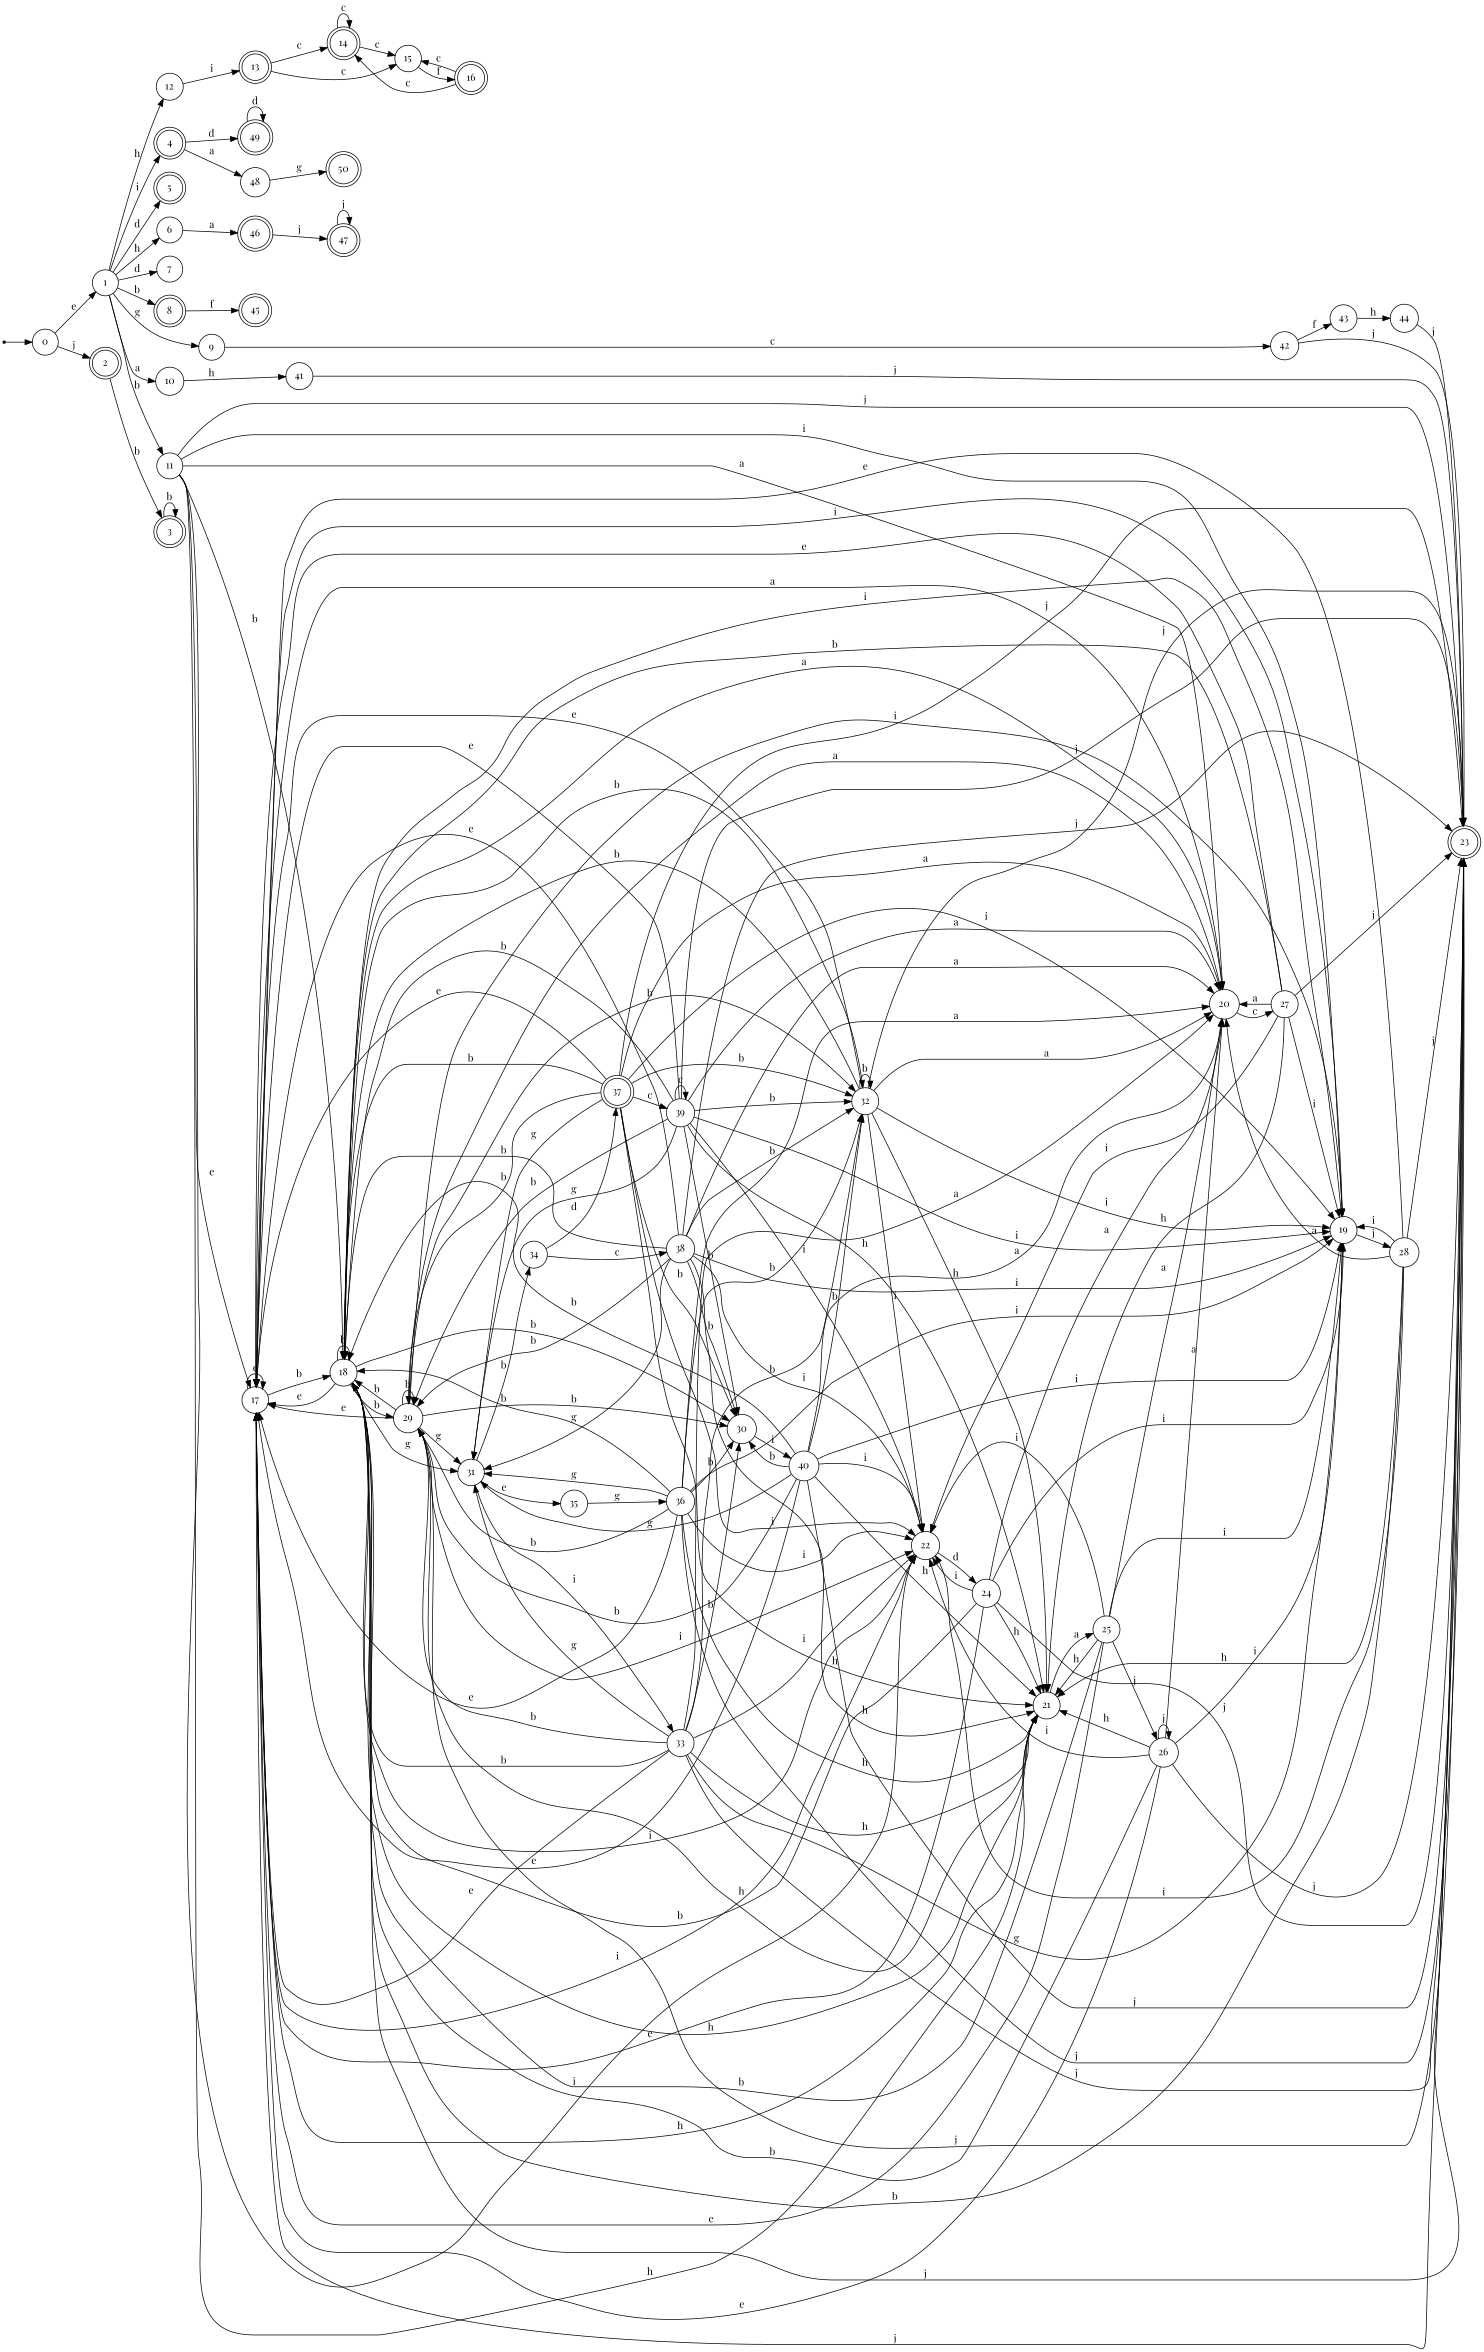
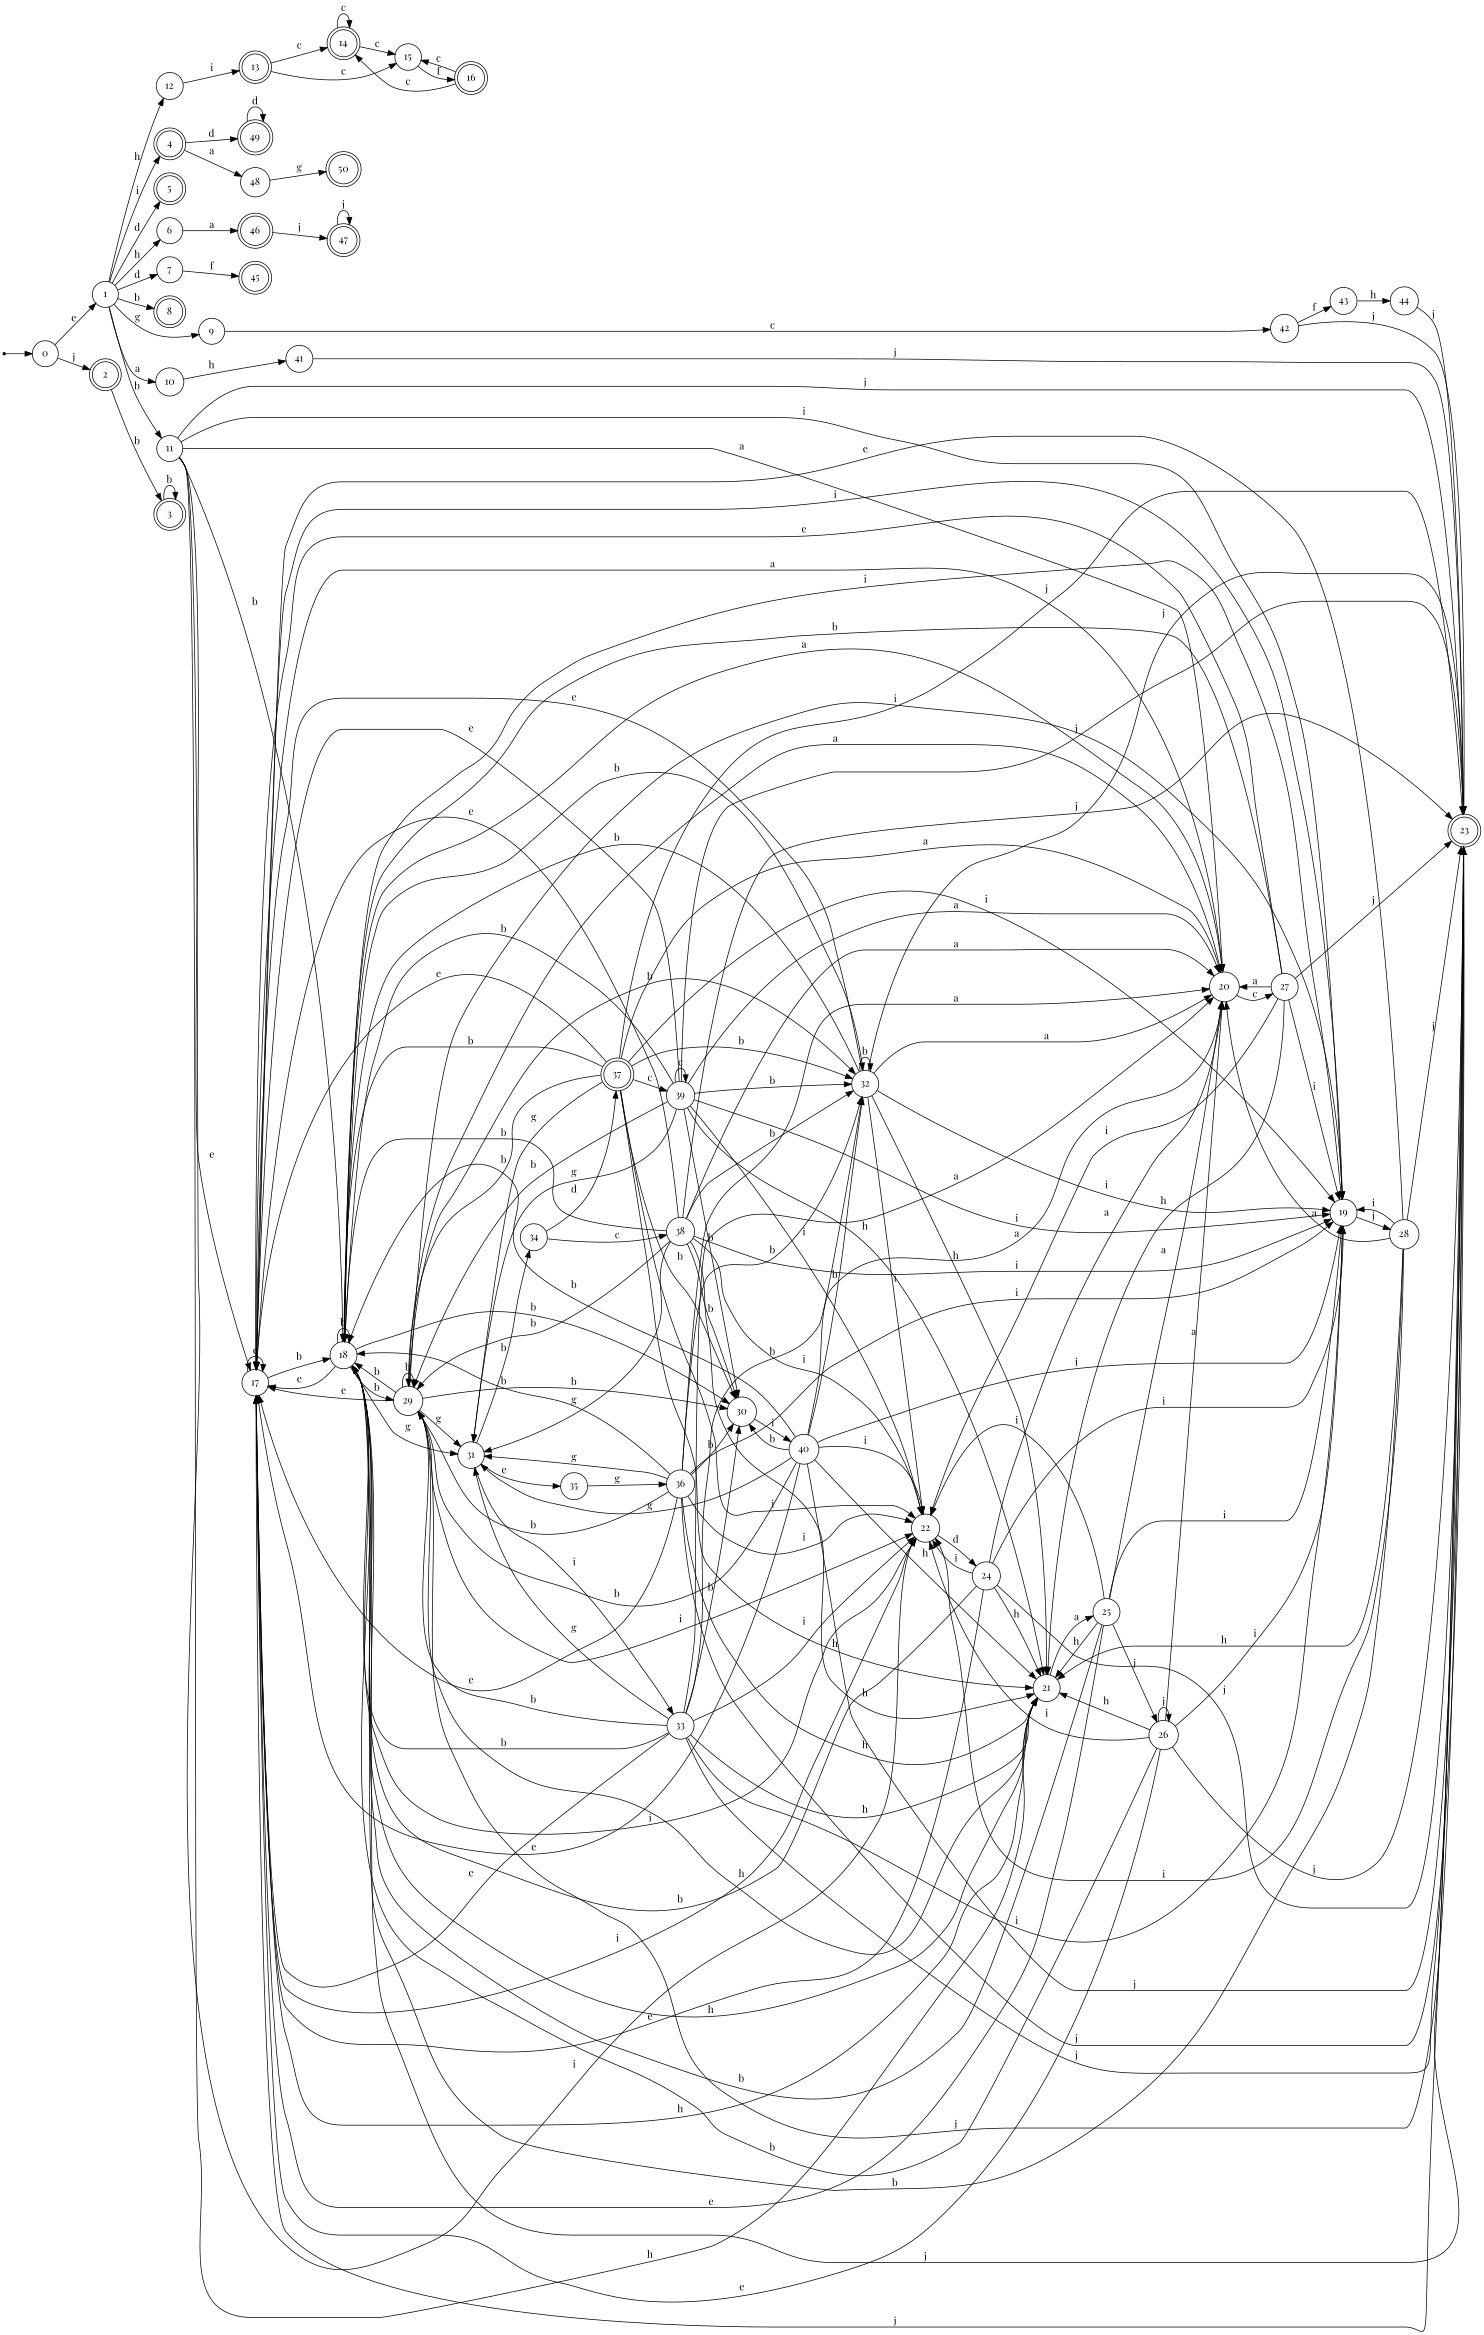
edge "8" -> "45": now "7" -> "45"
edge "33" -> "19": label "g" -> "i"
